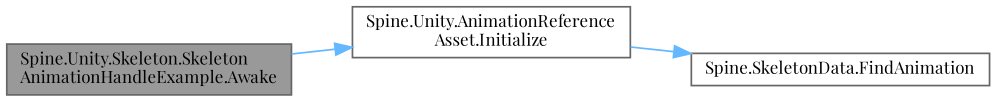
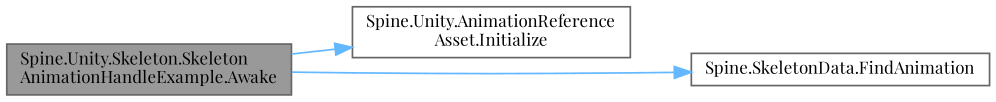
edge "Spine.Unity.AnimationReference Asset.Initialize" -> "Spine.SkeletonData.FindAnimation": now "Spine.Unity.Skeleton.Skeleton AnimationHandleExample.Awake" -> "Spine.SkeletonData.FindAnimation"
